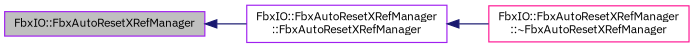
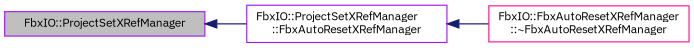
node "FbxIO::FbxAutoResetXRefManager": label "FbxIO::FbxAutoResetXRefManager" -> "FbxIO::ProjectSetXRefManager"
node "FbxIO::FbxAutoResetXRefManager ::FbxAutoResetXRefManager": label "FbxIO::FbxAutoResetXRefManager ::FbxAutoResetXRefManager" -> "FbxIO::ProjectSetXRefManager ::FbxAutoResetXRefManager"
